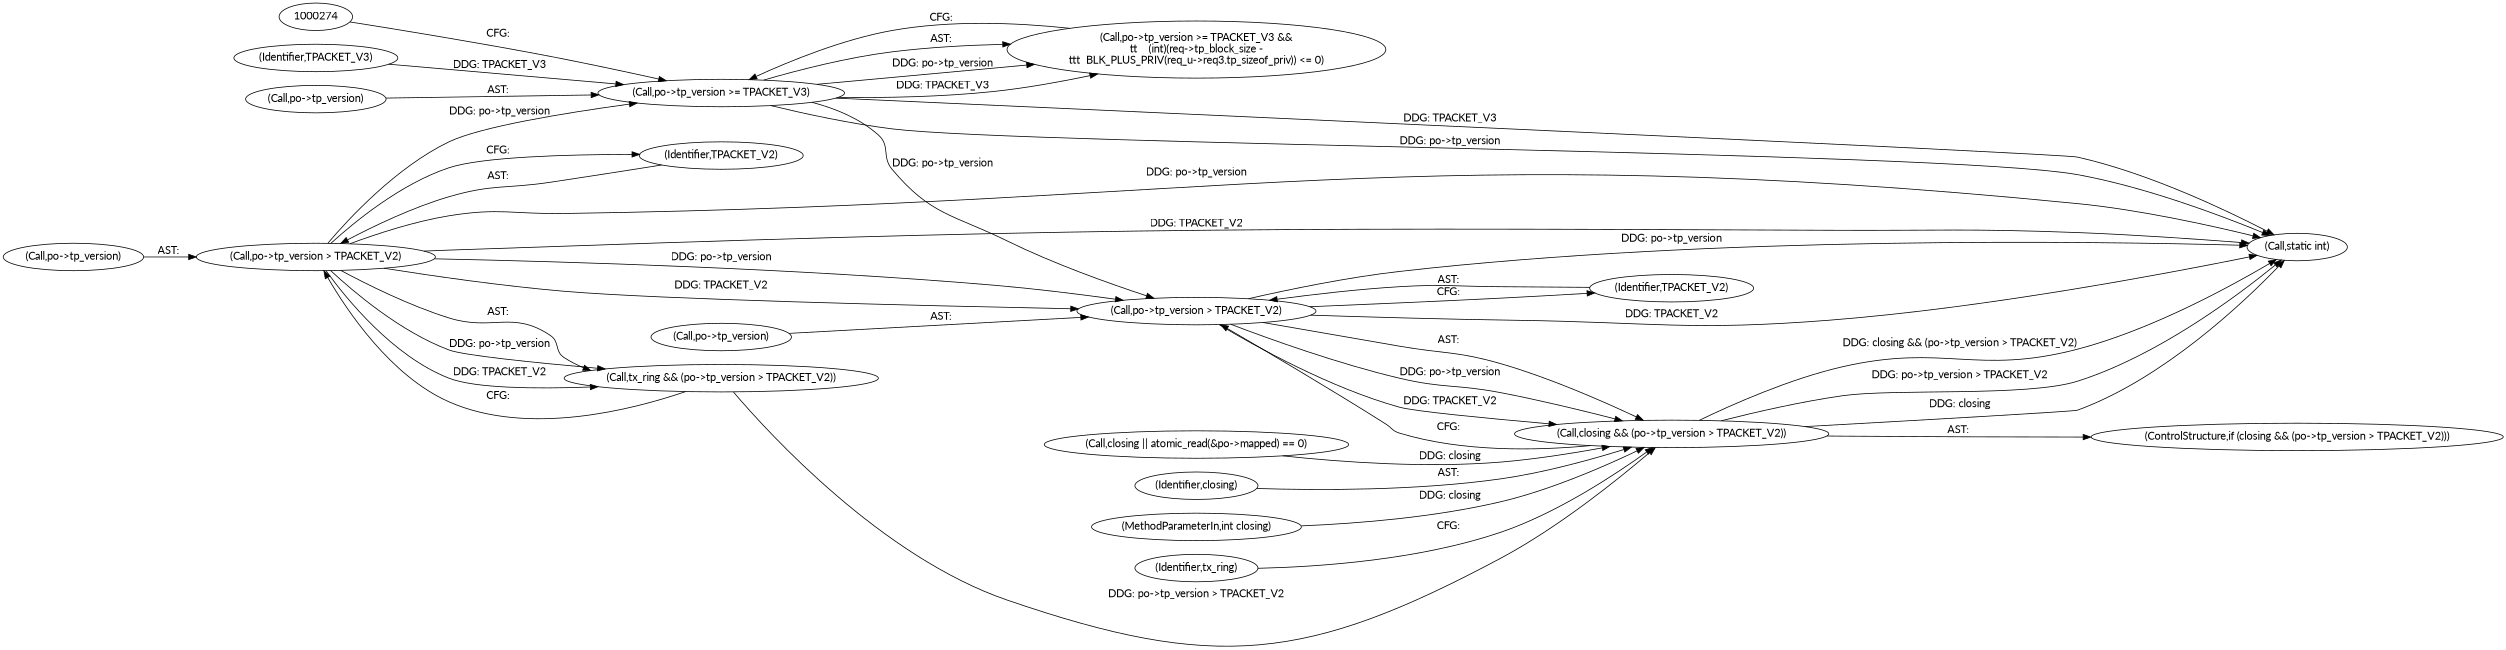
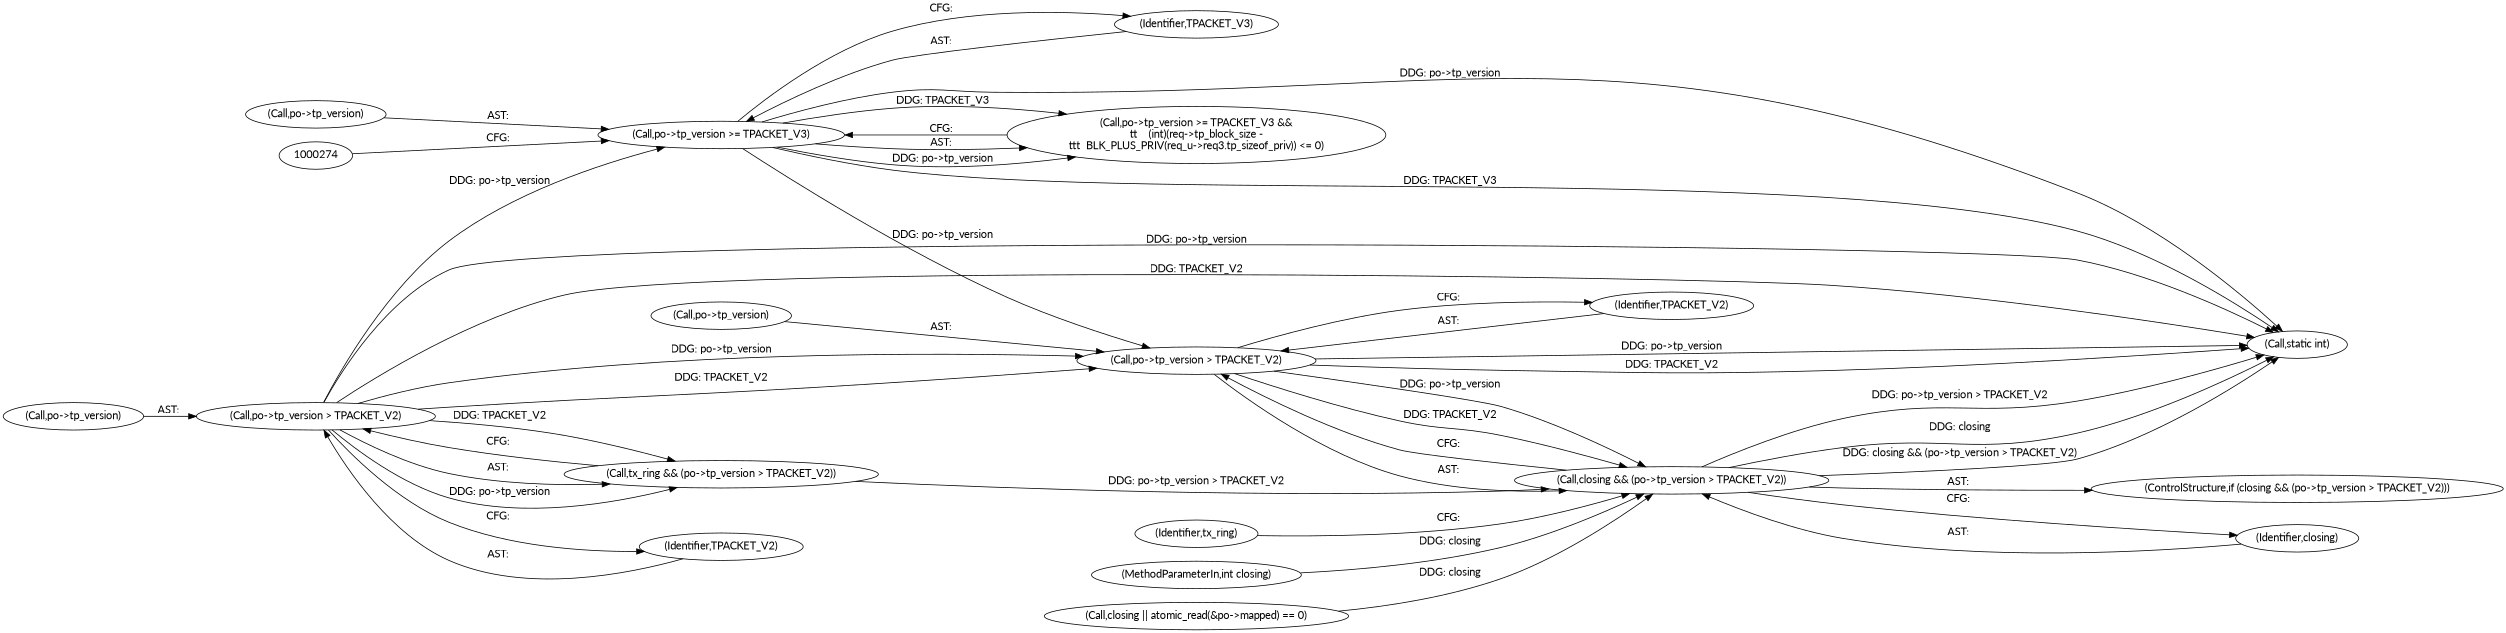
edge "(Call,po->tp_version >= TPACKET_V3)" -> "(Identifier,TPACKET_V3)": added, label "CFG:"
edge "(Identifier,TPACKET_V3)" -> "(Call,po->tp_version >= TPACKET_V3)": label "DDG: TPACKET_V3" -> "AST: "
edge "(Call,closing && (po->tp_version > TPACKET_V2))" -> "(Identifier,closing)": added, label "CFG:"
